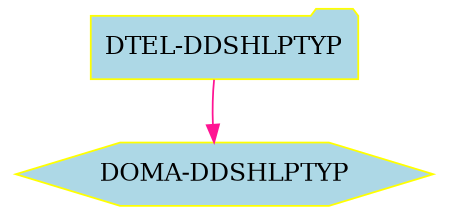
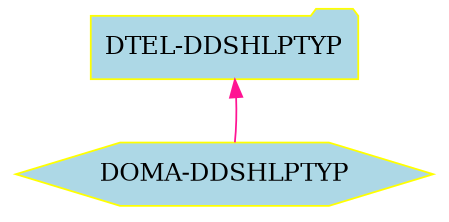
edge "DTEL-DDSHLPTYP" -> "DOMA-DDSHLPTYP": reversed
